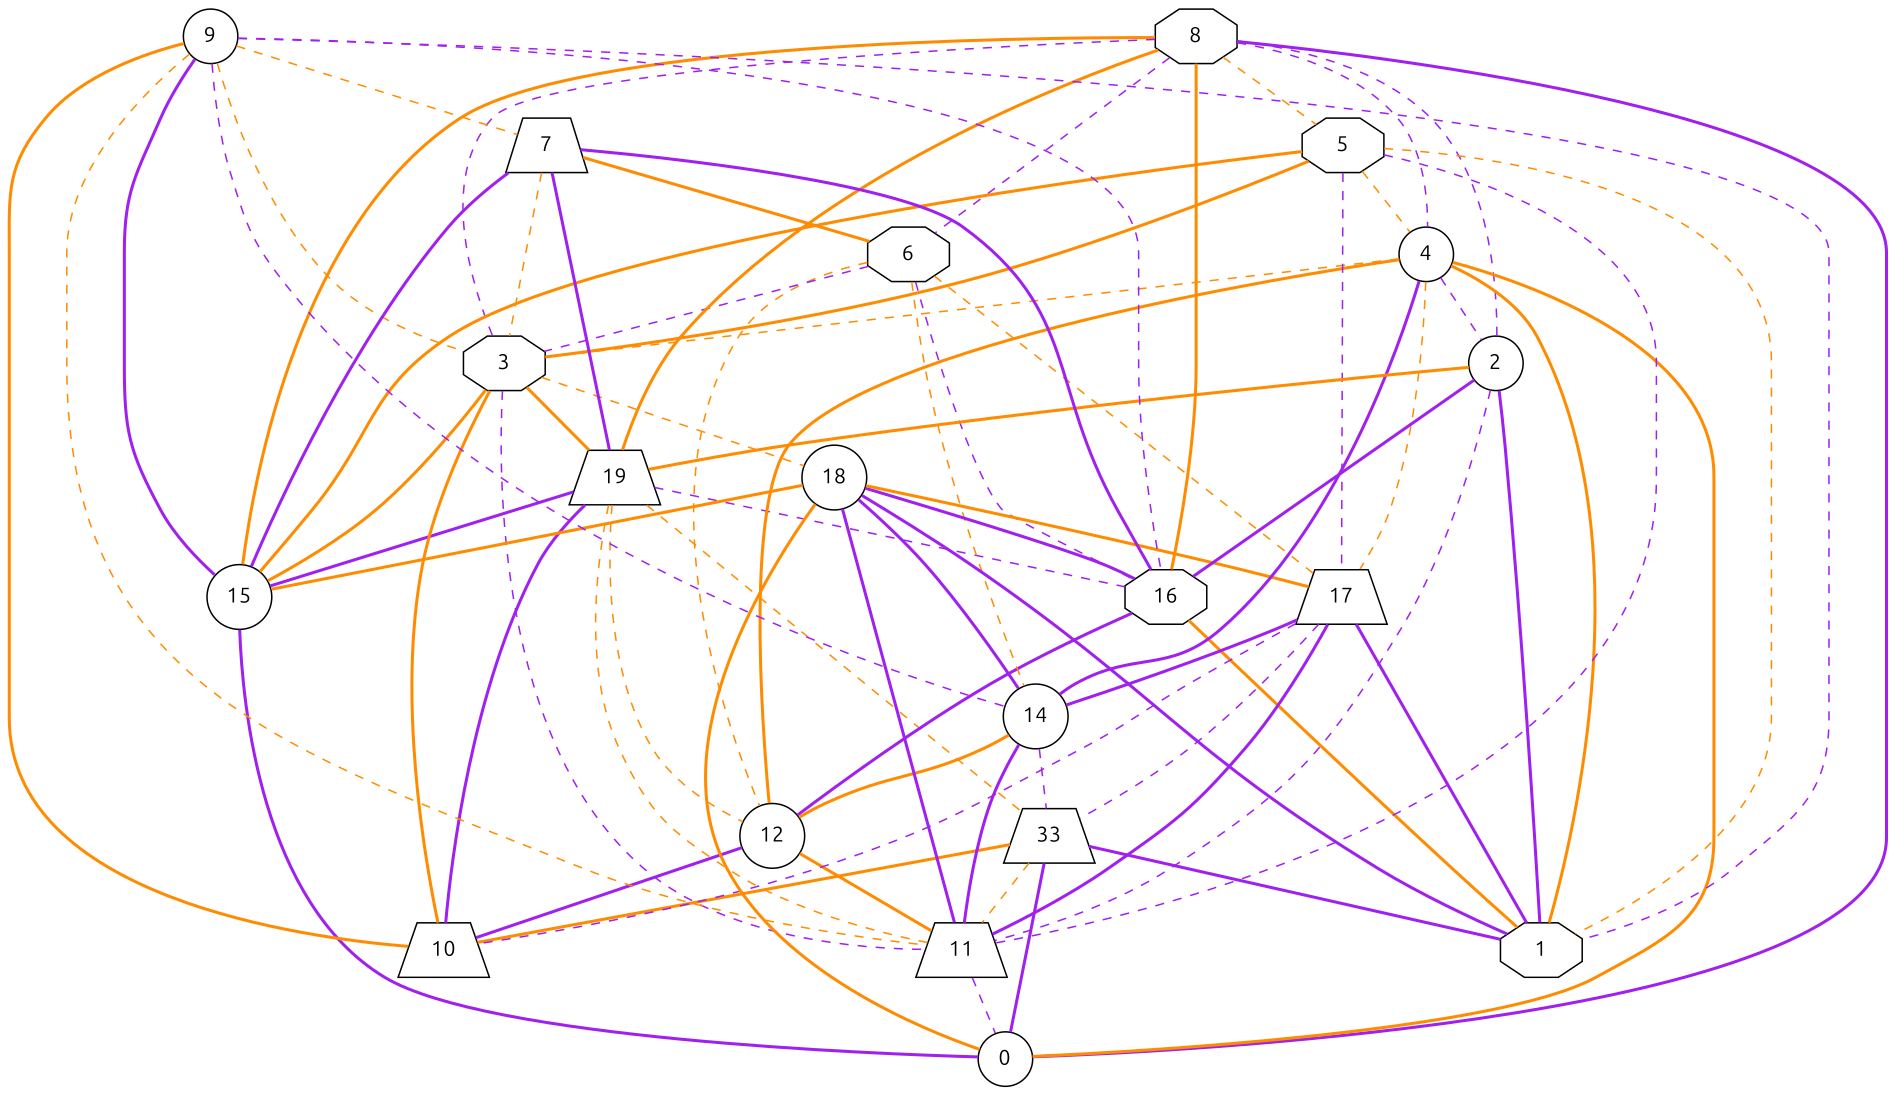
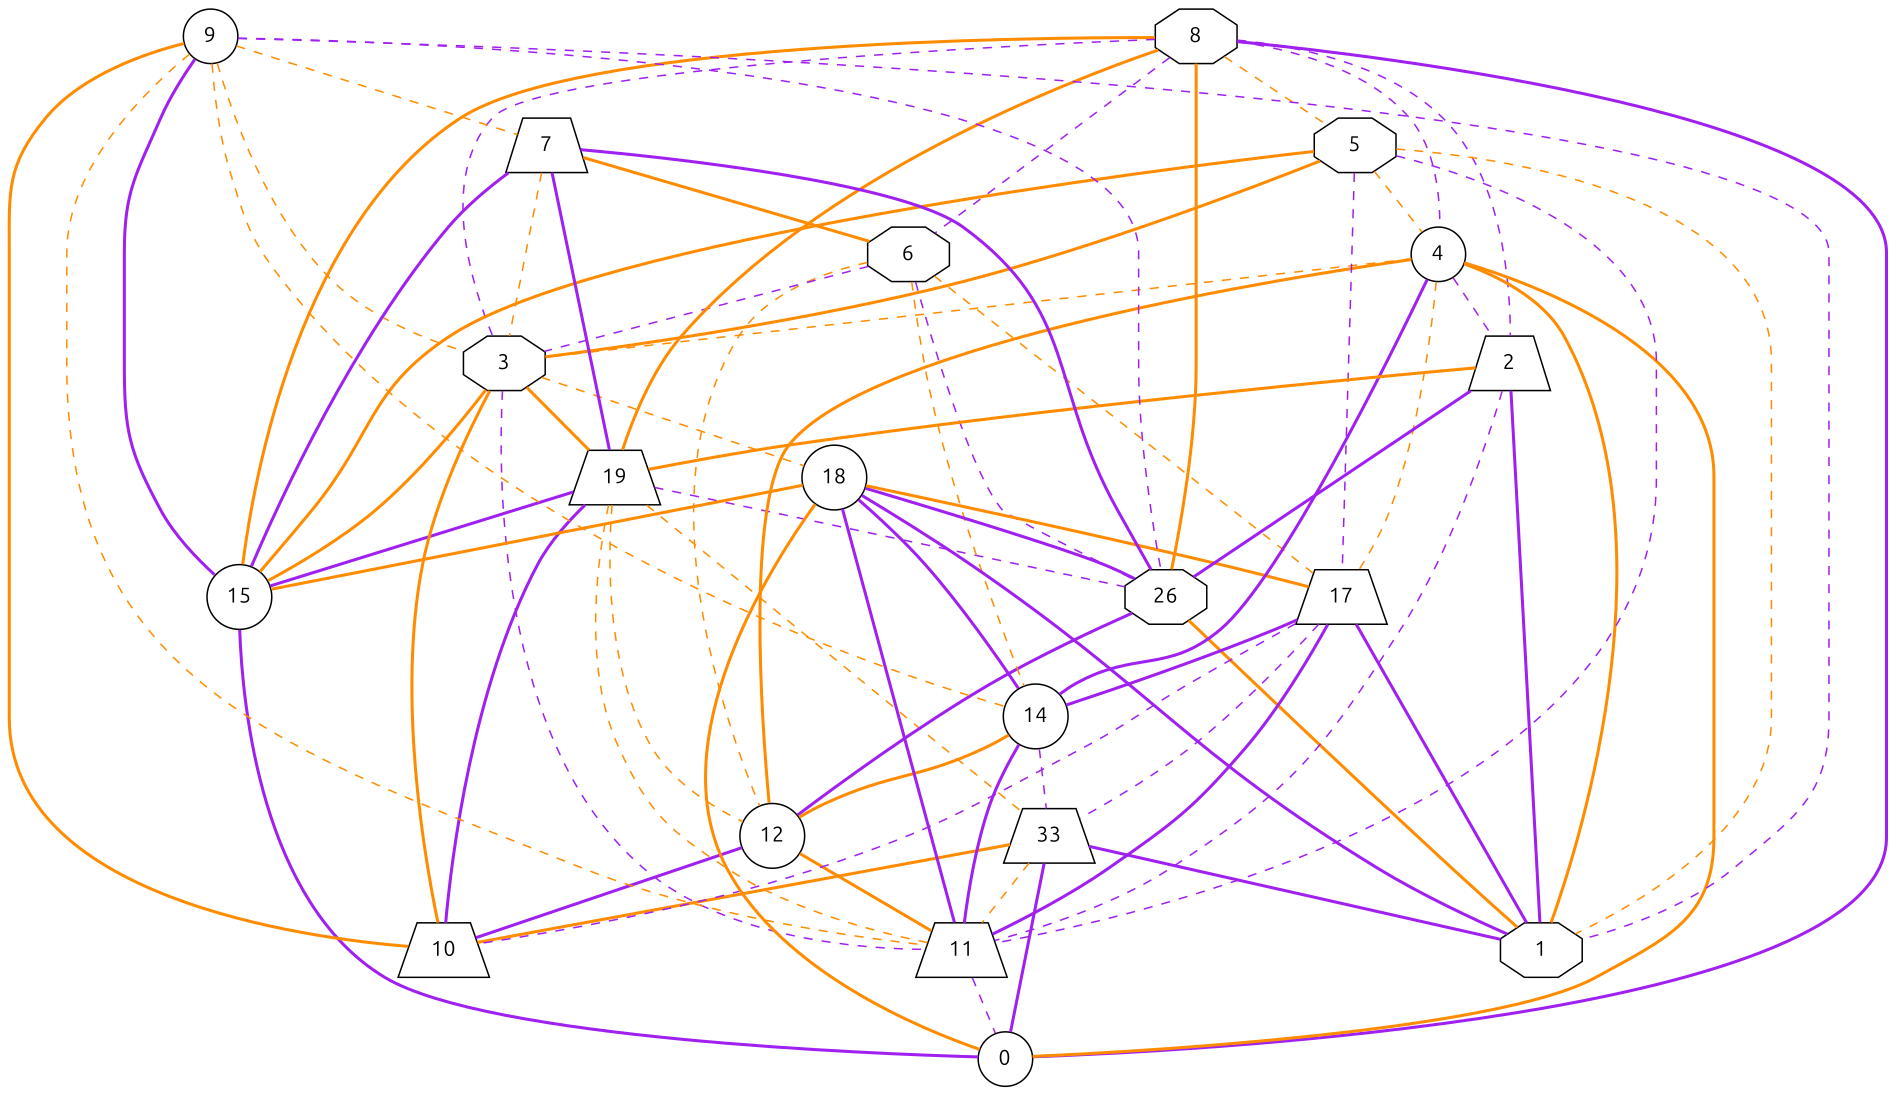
node "2": shape circle -> trapezium
edge "9" -- "14": color purple -> darkorange
node "16": label "16" -> "26"
